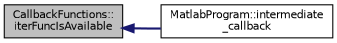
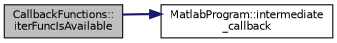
edge "MatlabProgram::intermediate _callback" -> "CallbackFunctions:: iterFuncIsAvailable": reversed
